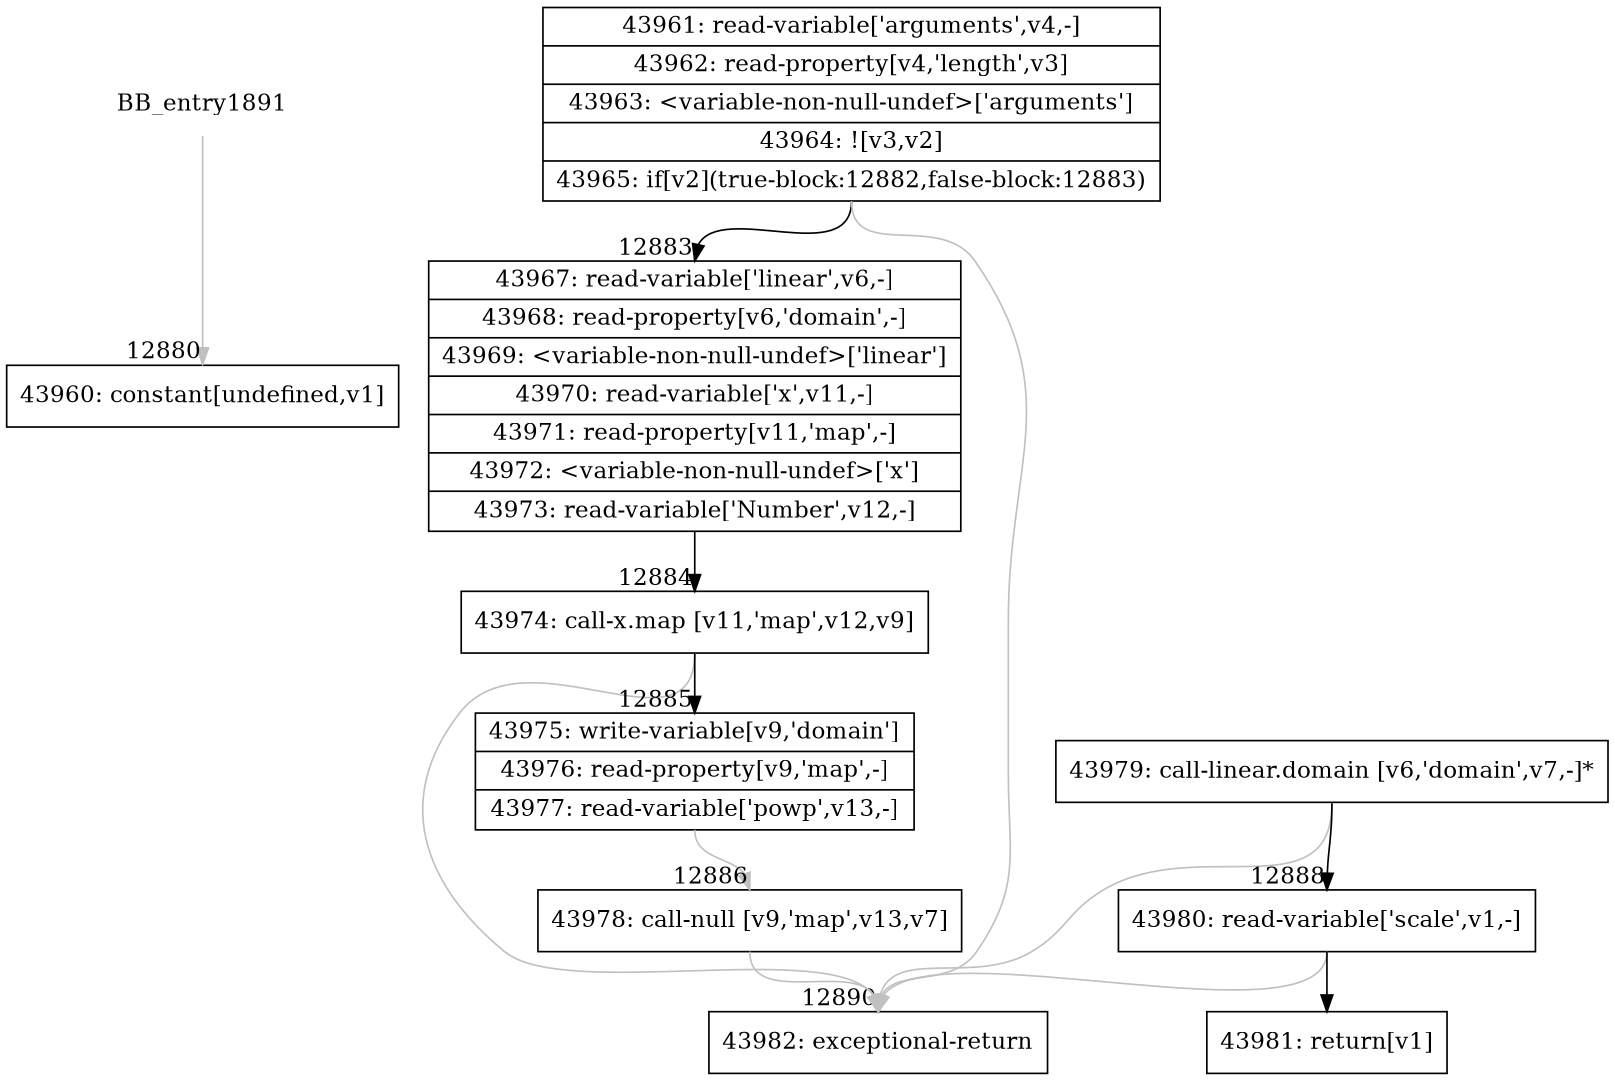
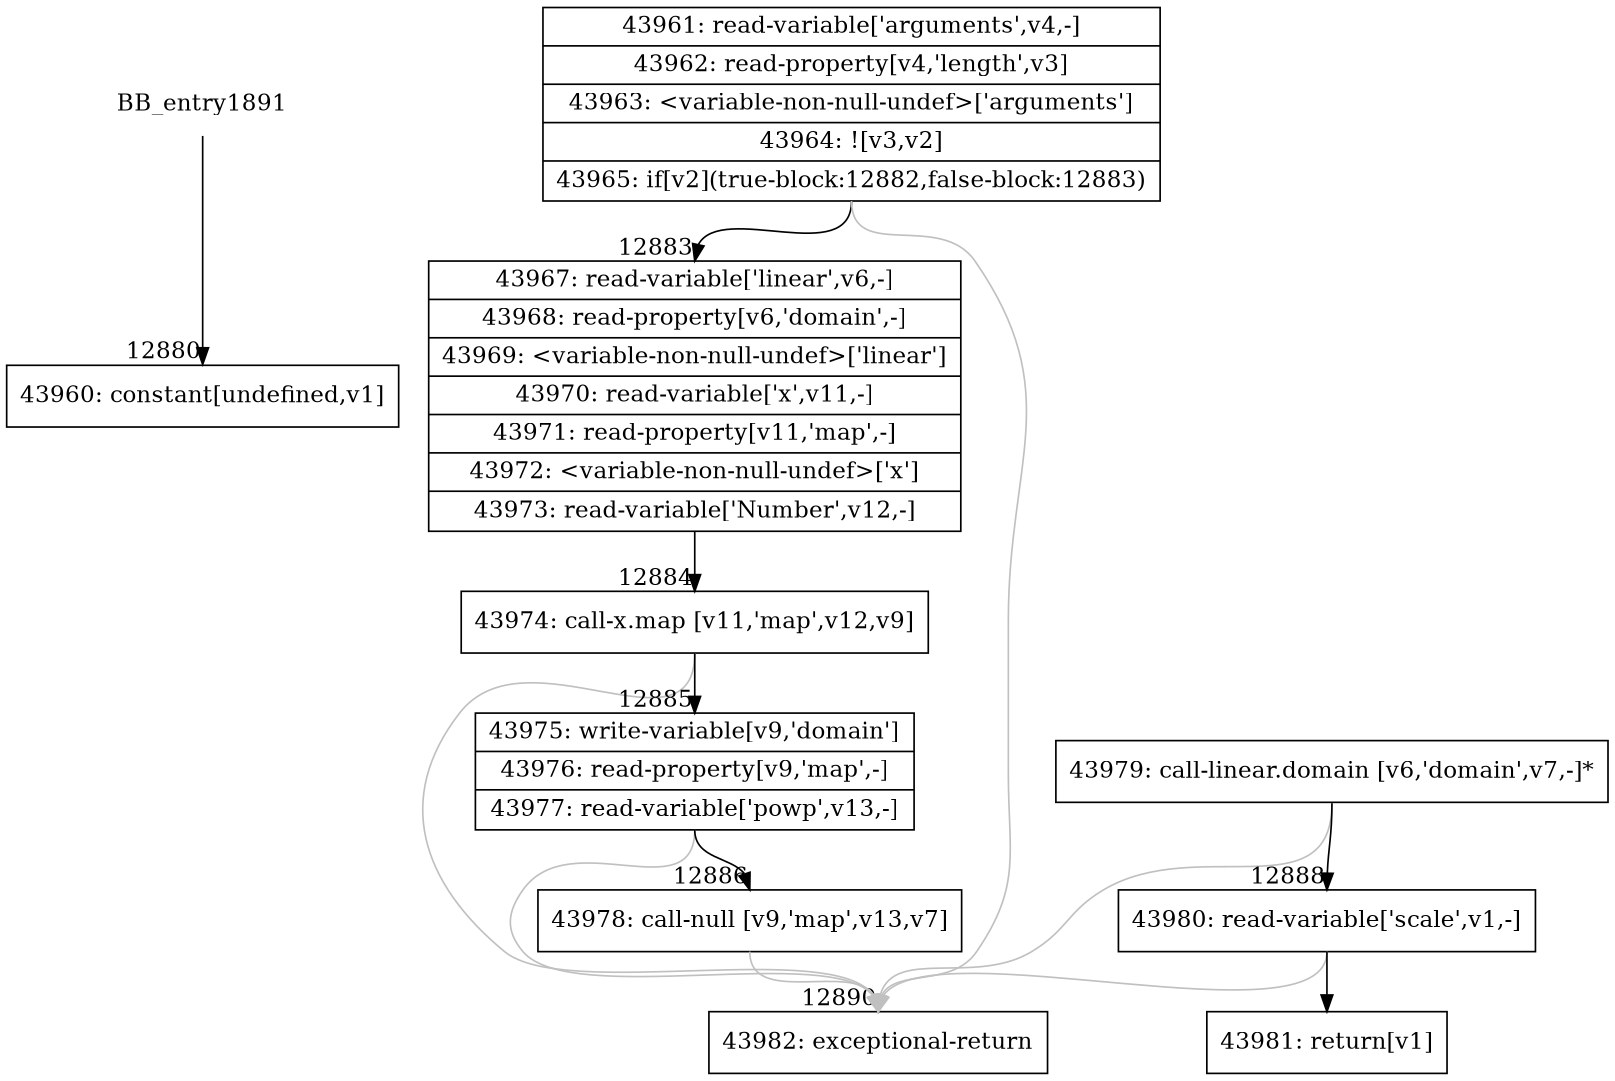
edge "BB_entry1891" -> "43960: constant[undefined,v1]": color gray -> black
edge "43975: write-variable[v9,'domain']" -> "43978: call-null [v9,'map',v13,v7]": color gray -> black
edge "43975: write-variable[v9,'domain']" -> "43982: exceptional-return": added
